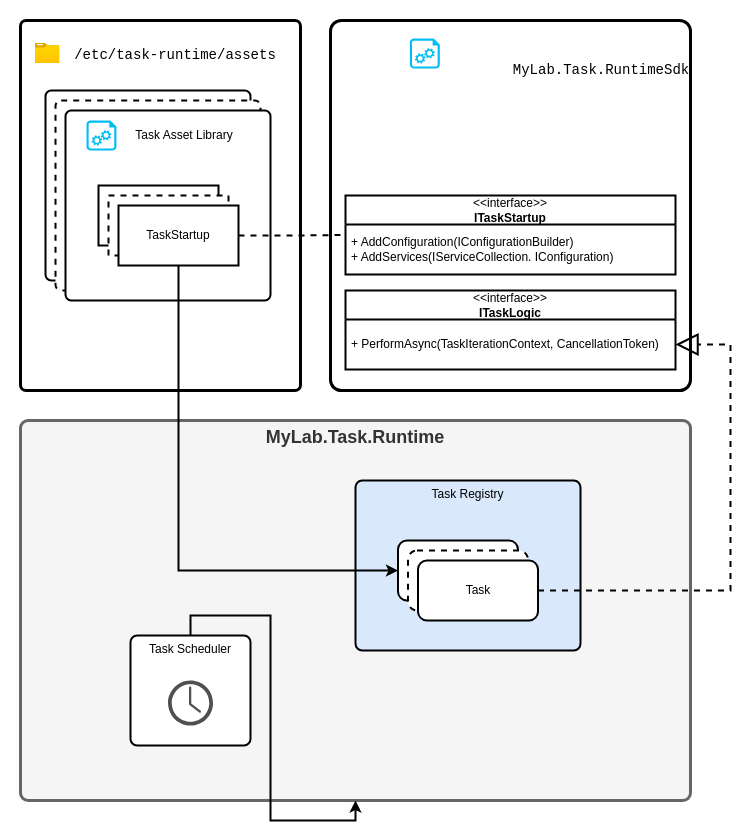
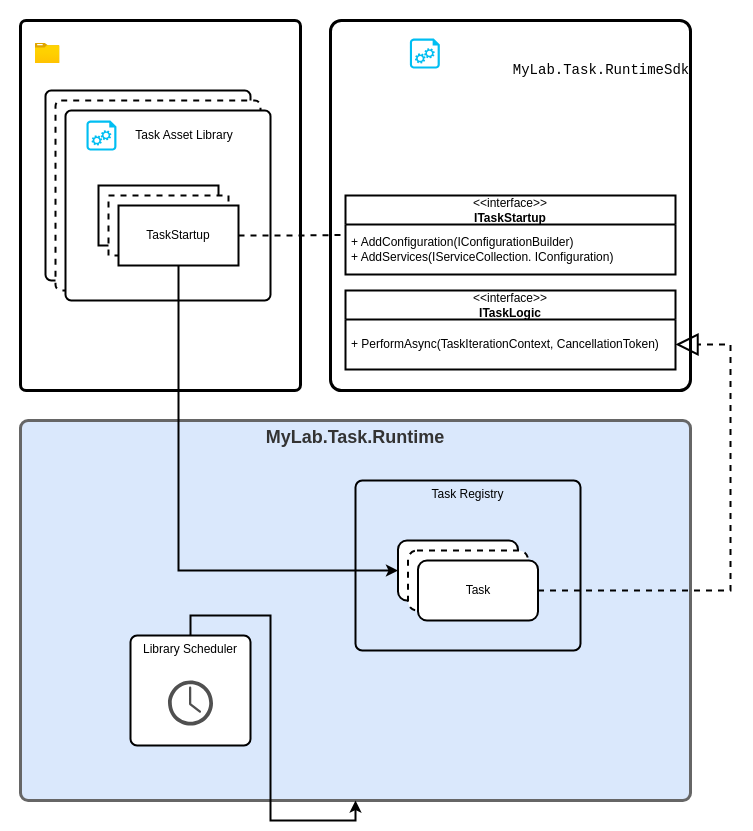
node "/etc/task-runtime/assets": removed
node "MyLab.Task.Runtime": fillcolor #f5f5f5 -> #dae8fc
node "Task Scheduler": label "Task Scheduler" -> "Library Scheduler"
